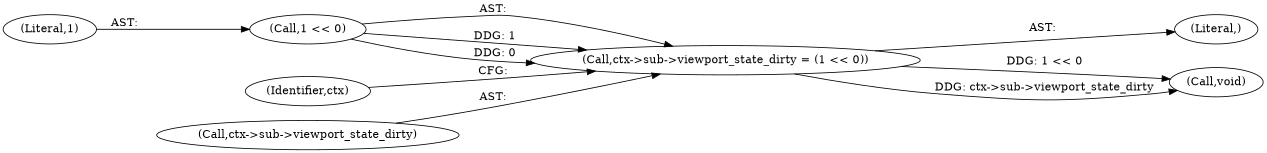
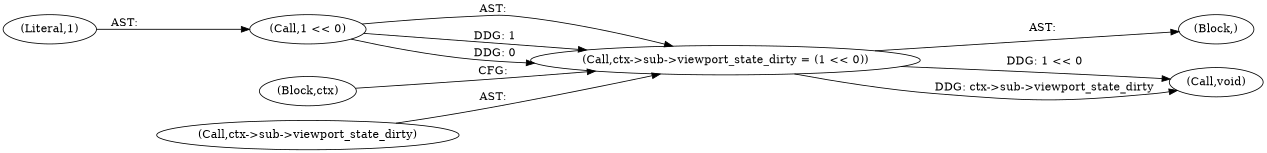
node "(Literal,)": label "(Literal,)" -> "(Block,)"
node "(Identifier,ctx)": label "(Identifier,ctx)" -> "(Block,ctx)"
